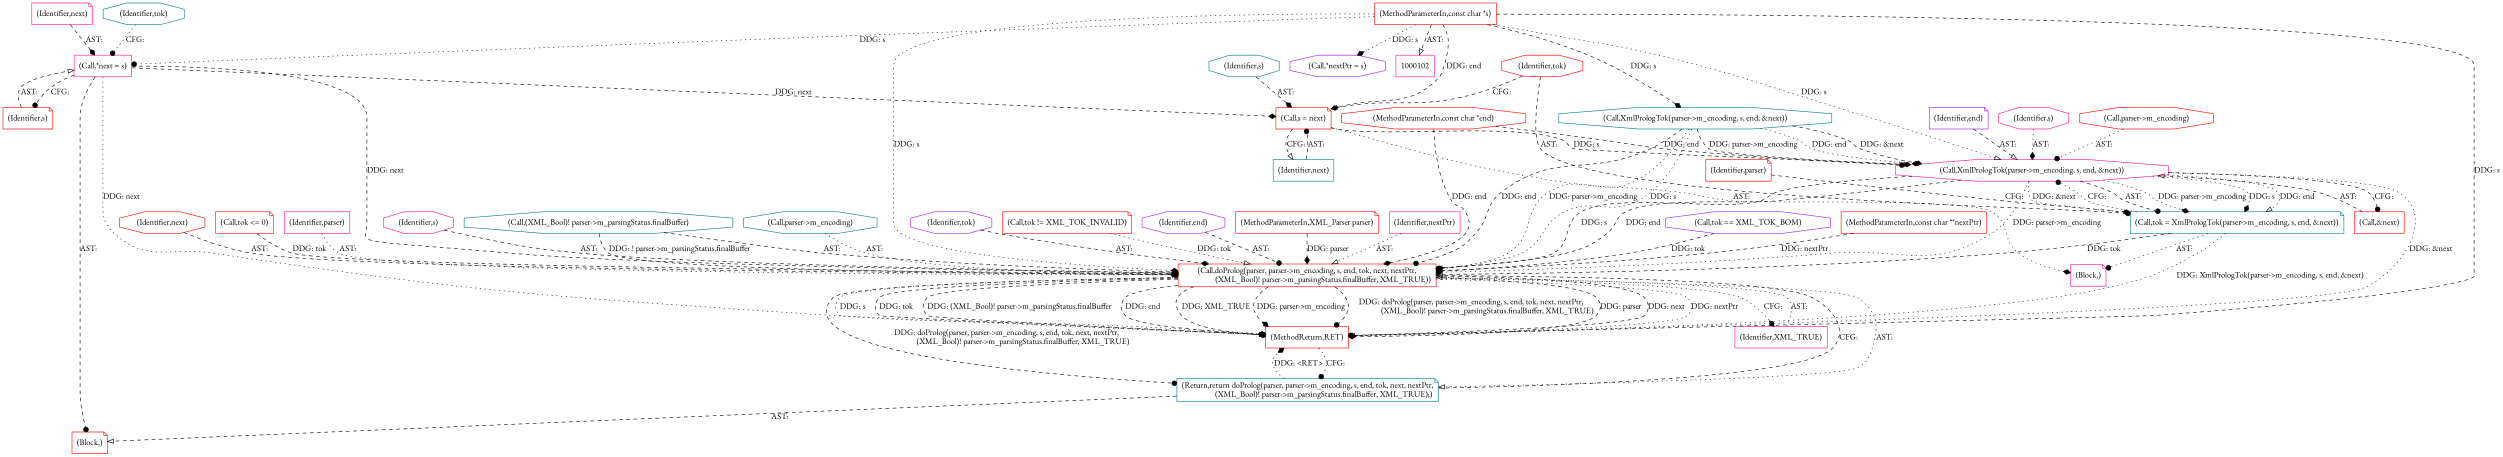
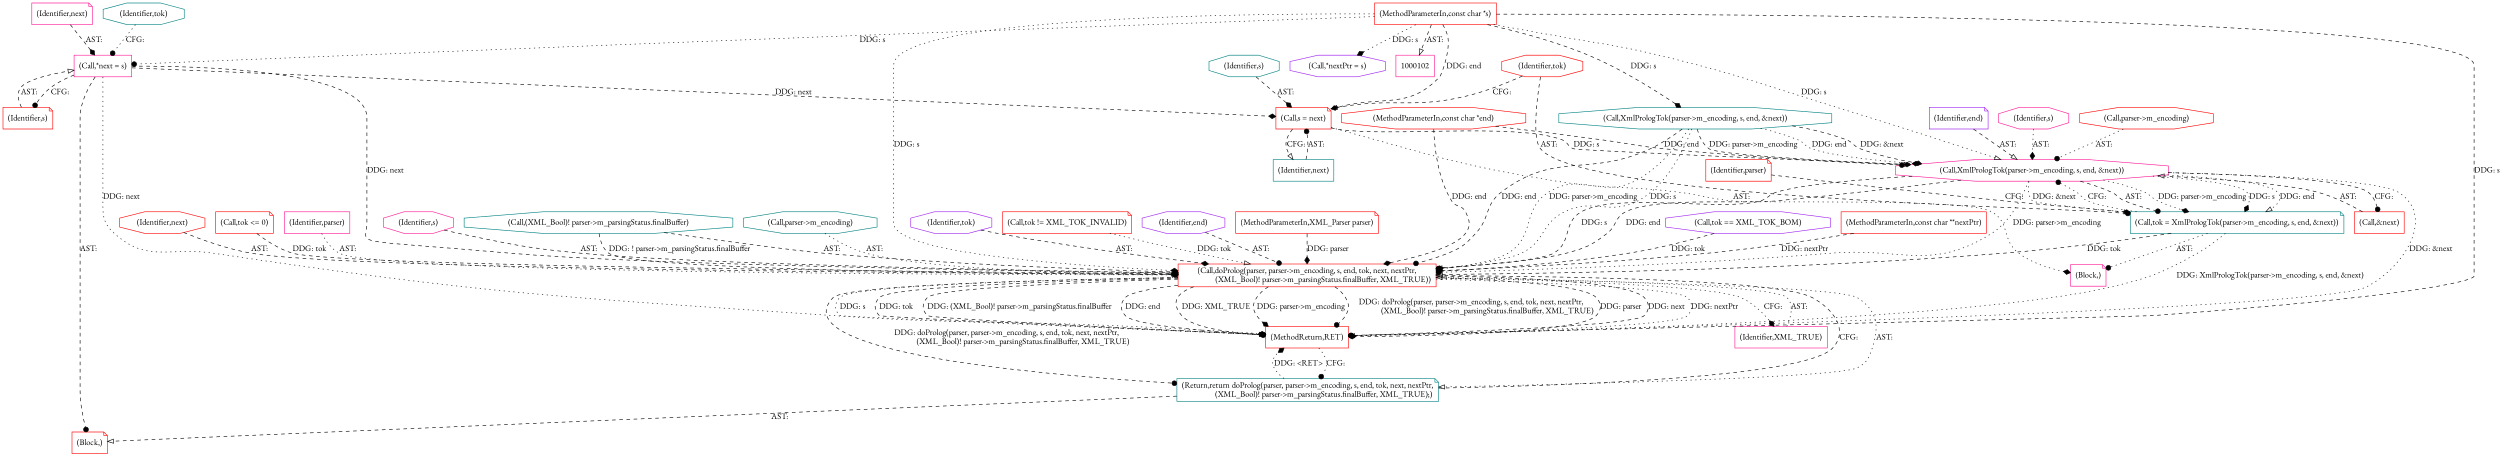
node "(Identifier,nextPtr)": removed
